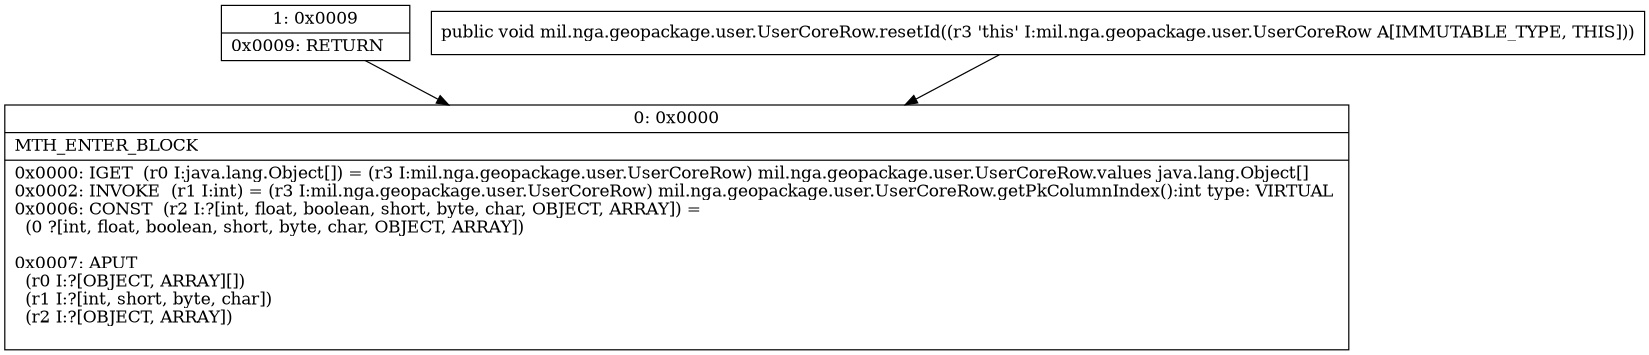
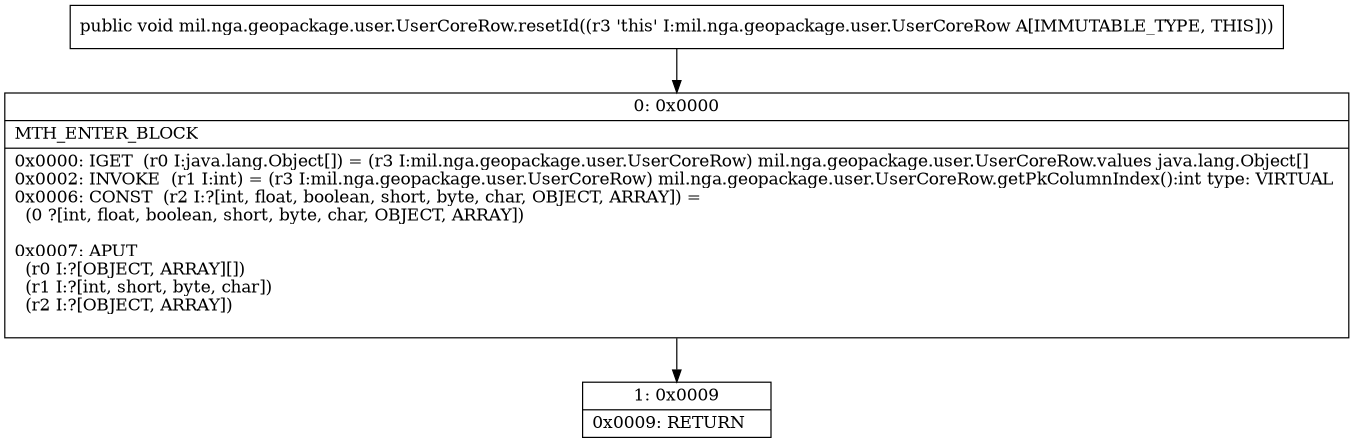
edge "1: 0x0009" -> "0: 0x0000": reversed
